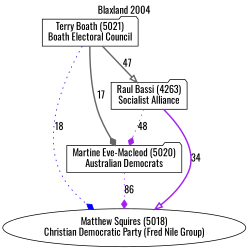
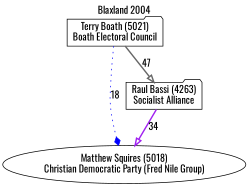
node "Martine Eve-Macleod (5020) Australian Democrats": removed
